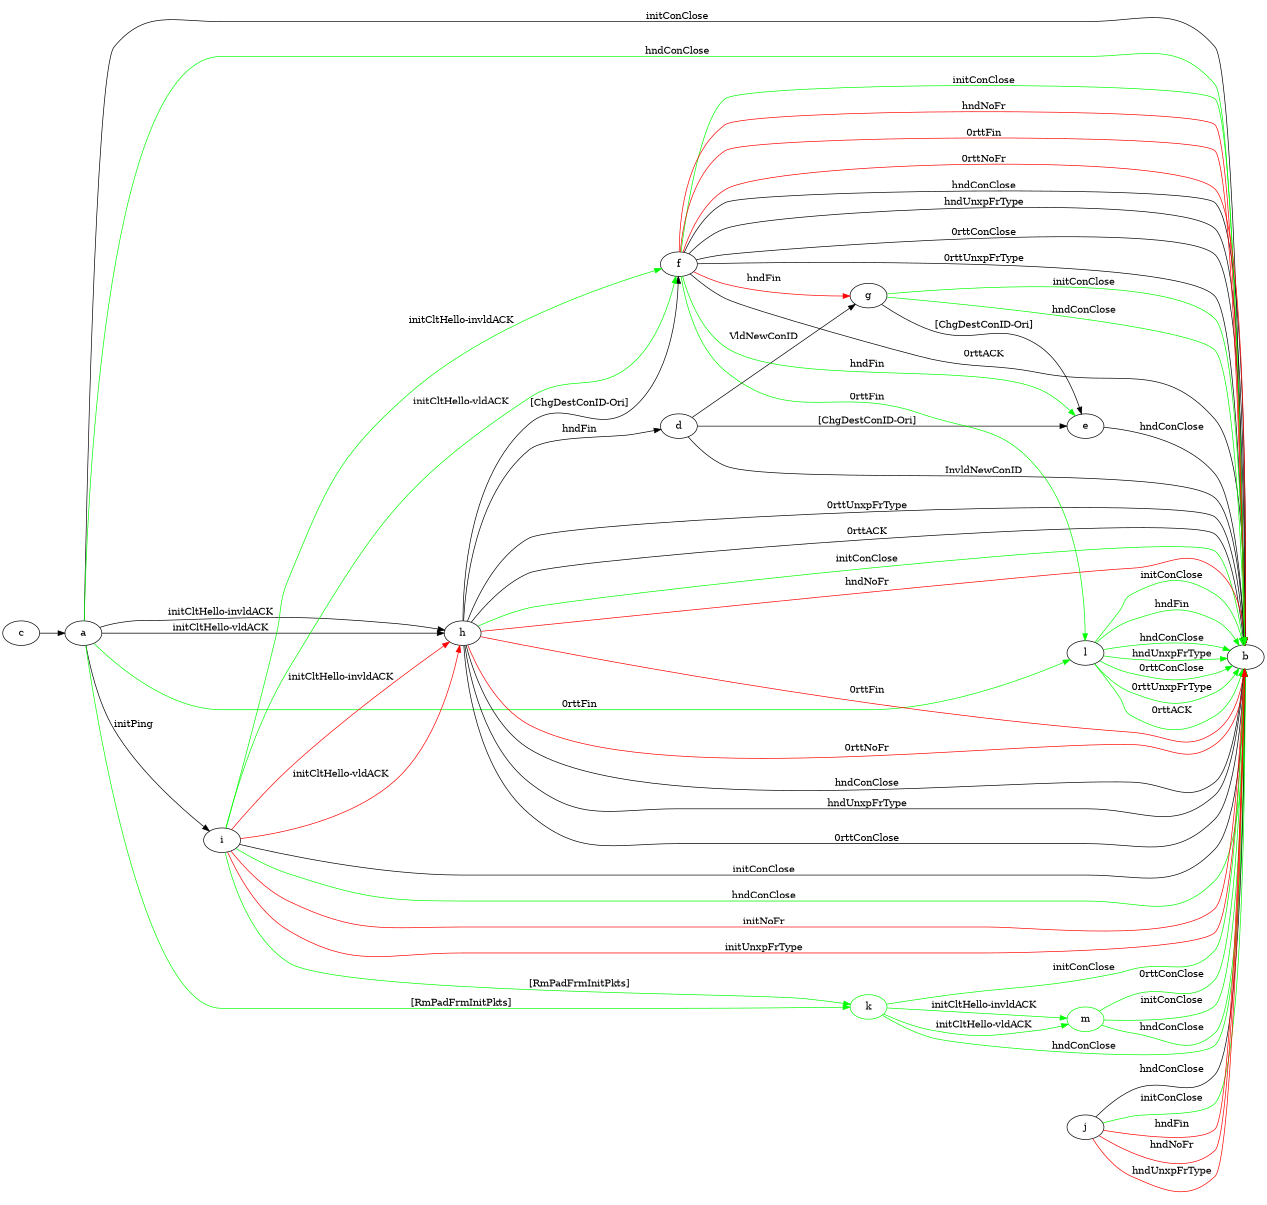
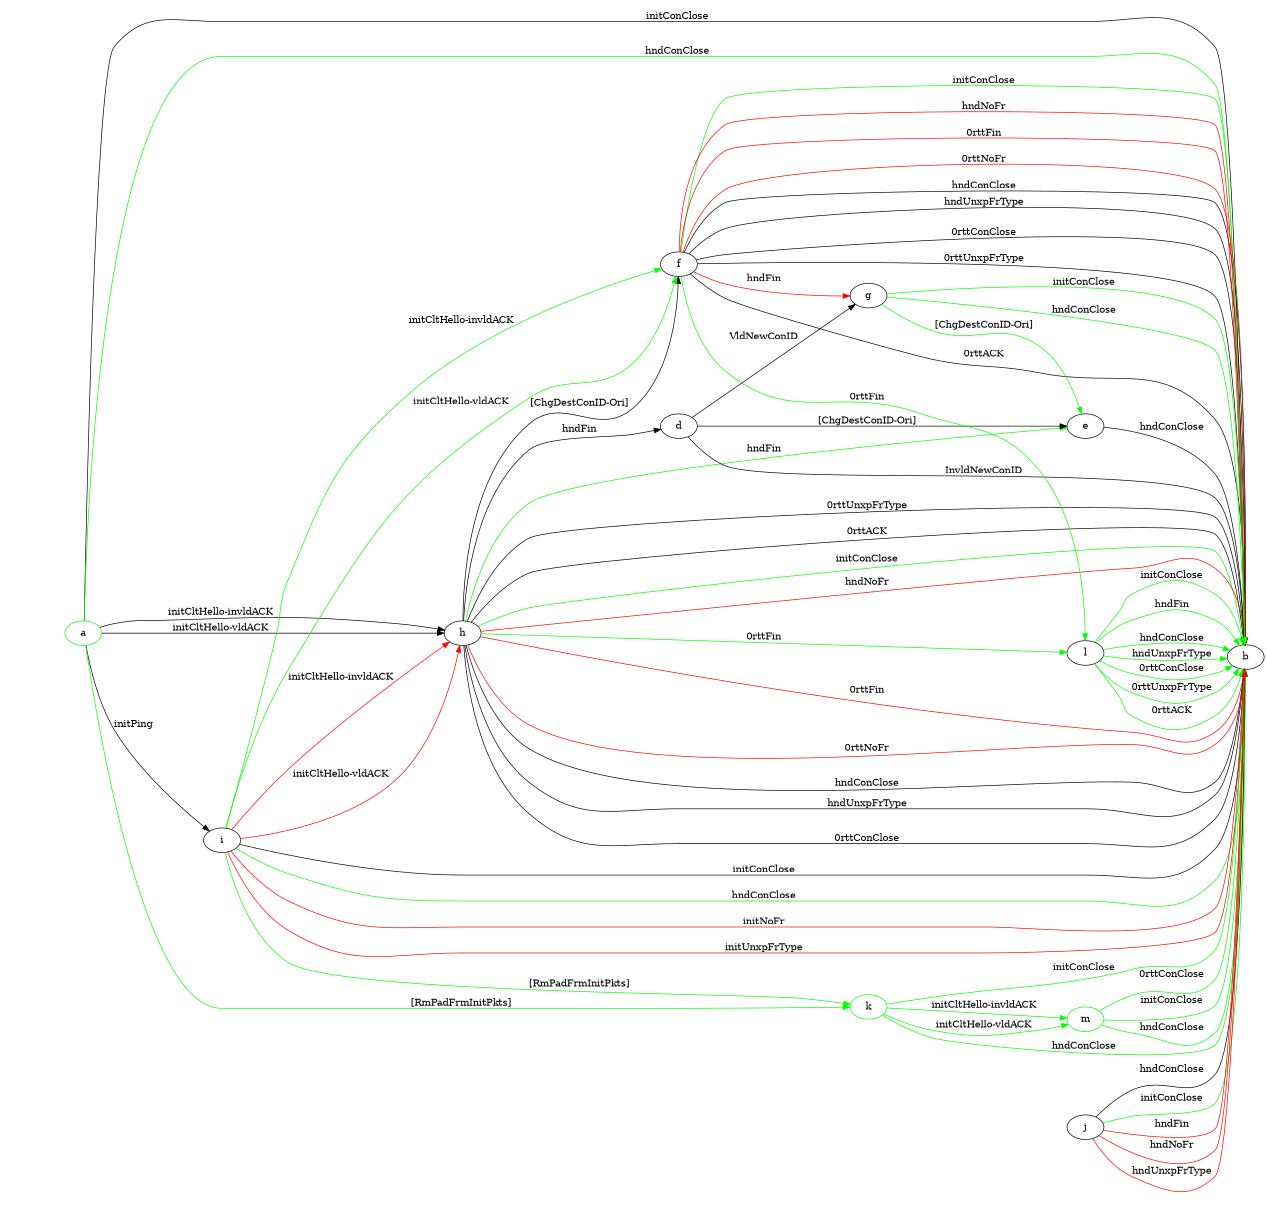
edge "g" -> "e": color black -> green
edge "f" -> "e": now "h" -> "e"
node "c": removed
node "a": color black -> green
edge "a" -> "l": now "h" -> "l"
